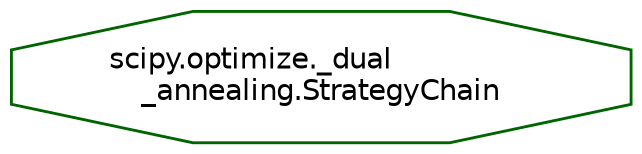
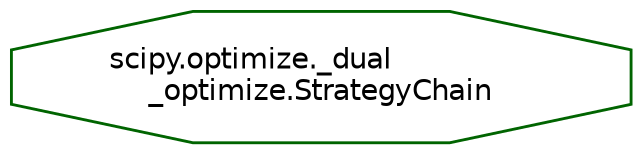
node "scipy.optimize._dual _annealing.StrategyChain": label "scipy.optimize._dual _annealing.StrategyChain" -> "scipy.optimize._dual _optimize.StrategyChain"
